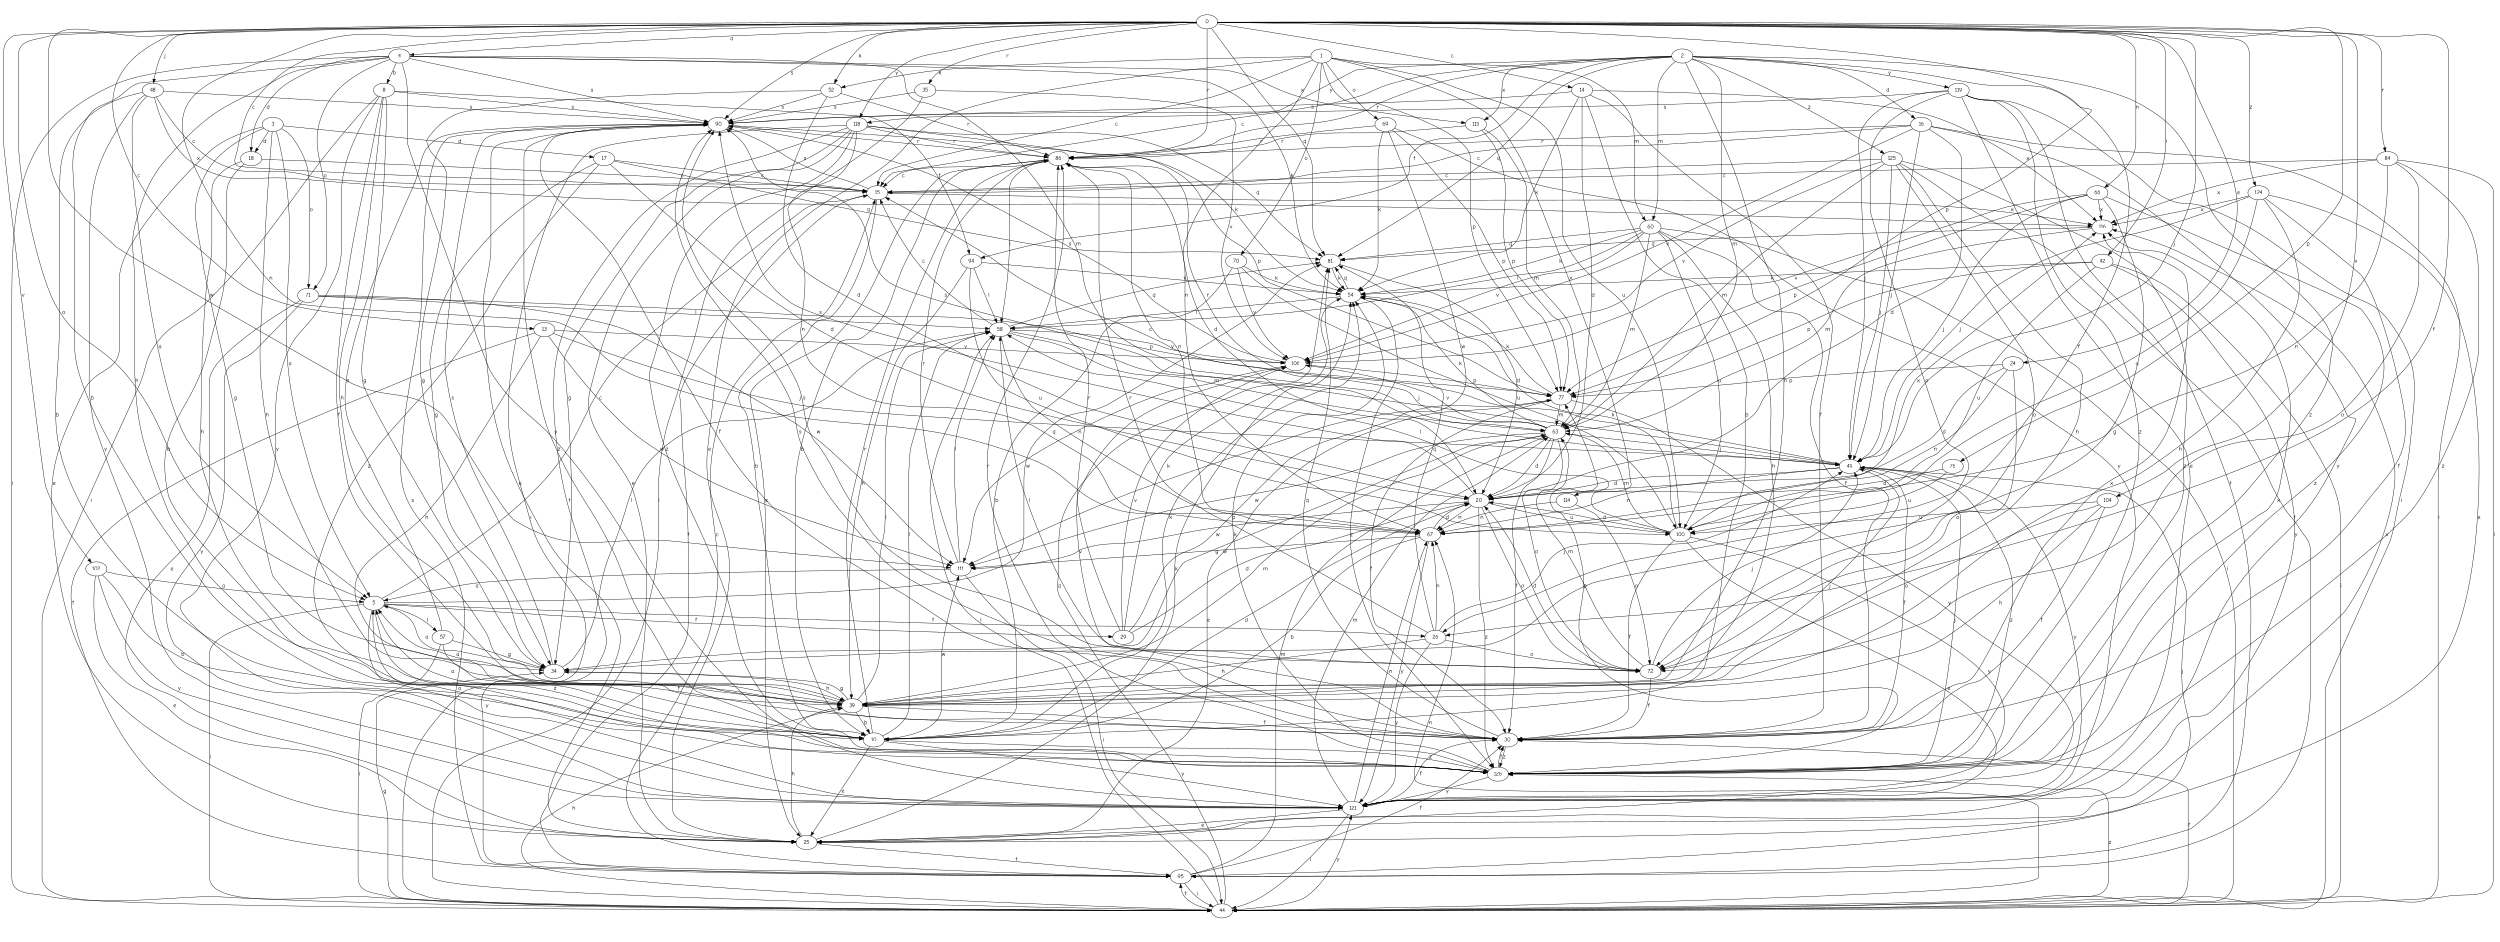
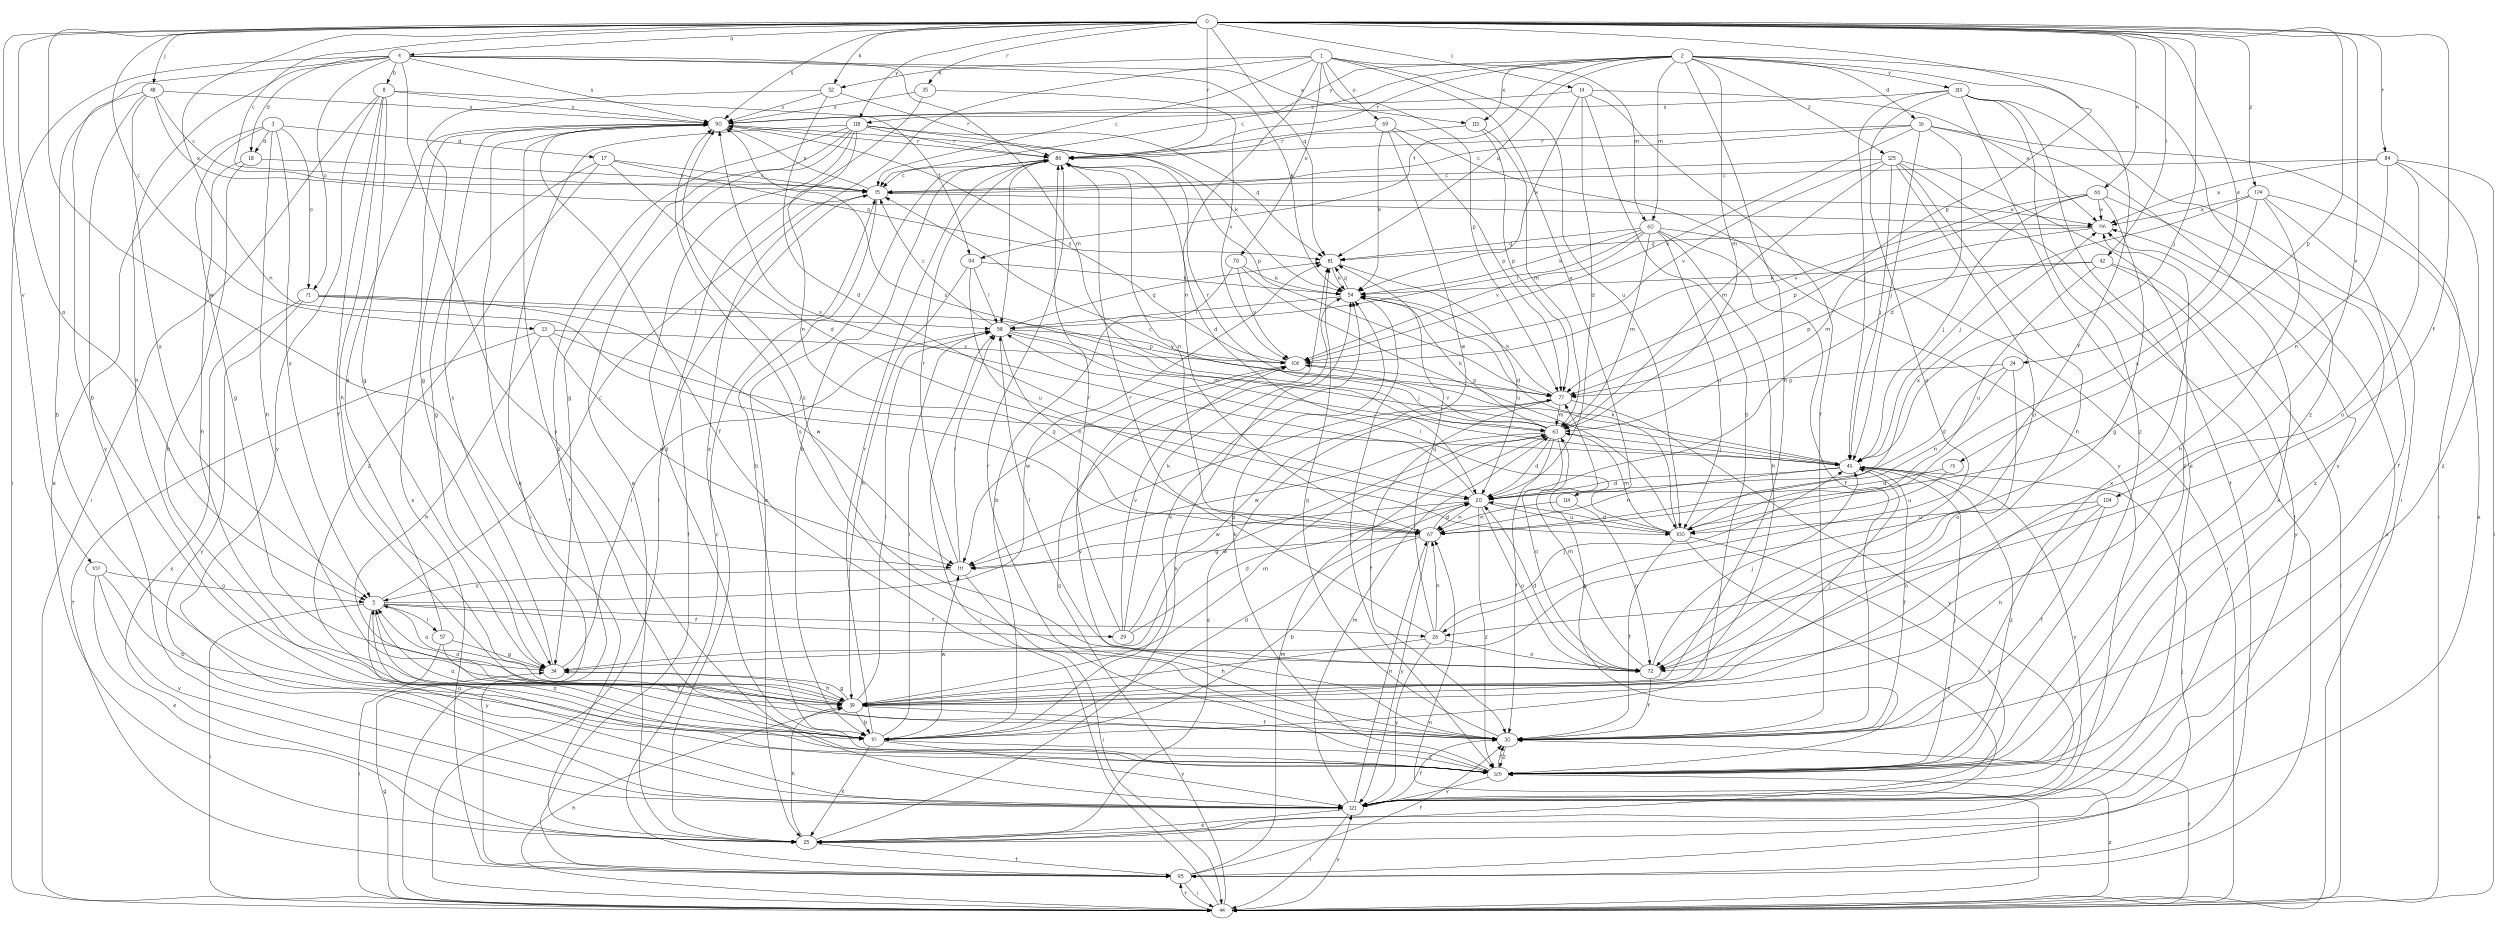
node "119": label "119" -> "319"
